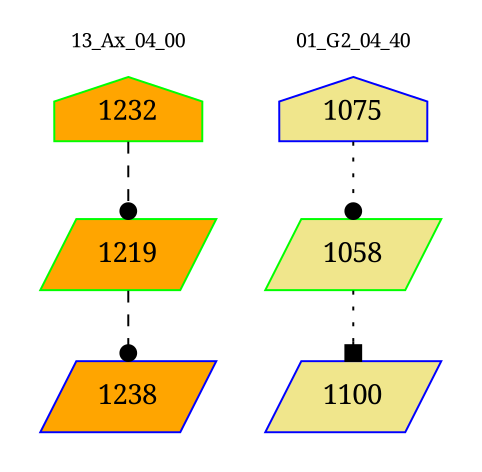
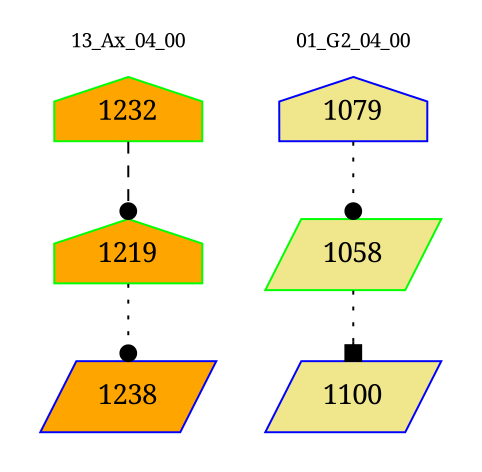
cluster "01_G2_04_40": label "01_G2_04_40" -> "01_G2_04_00"
node "1075": label "1075" -> "1079"
node "1219": shape parallelogram -> house
edge "1219" -> "1238": style dashed -> dotted
